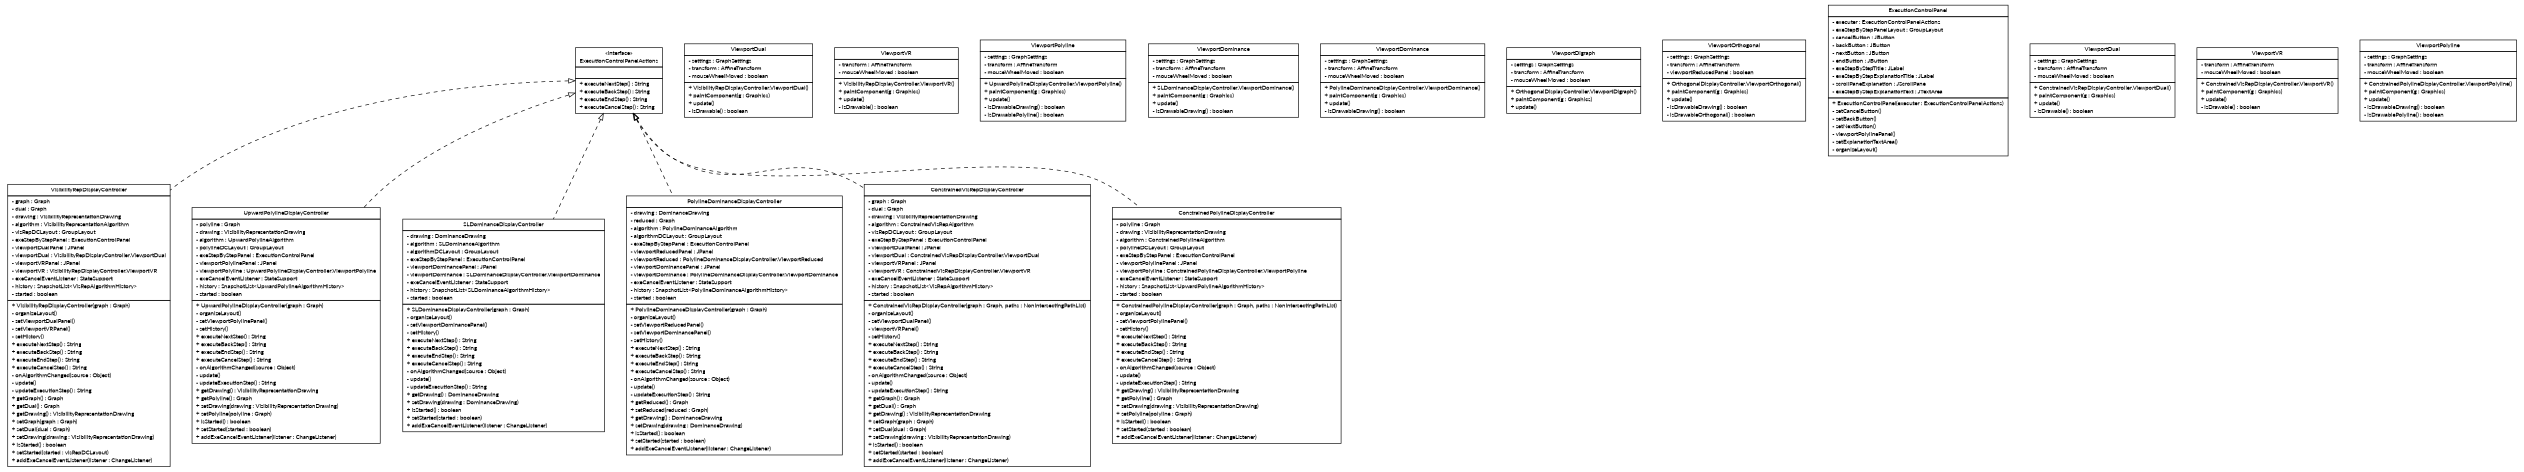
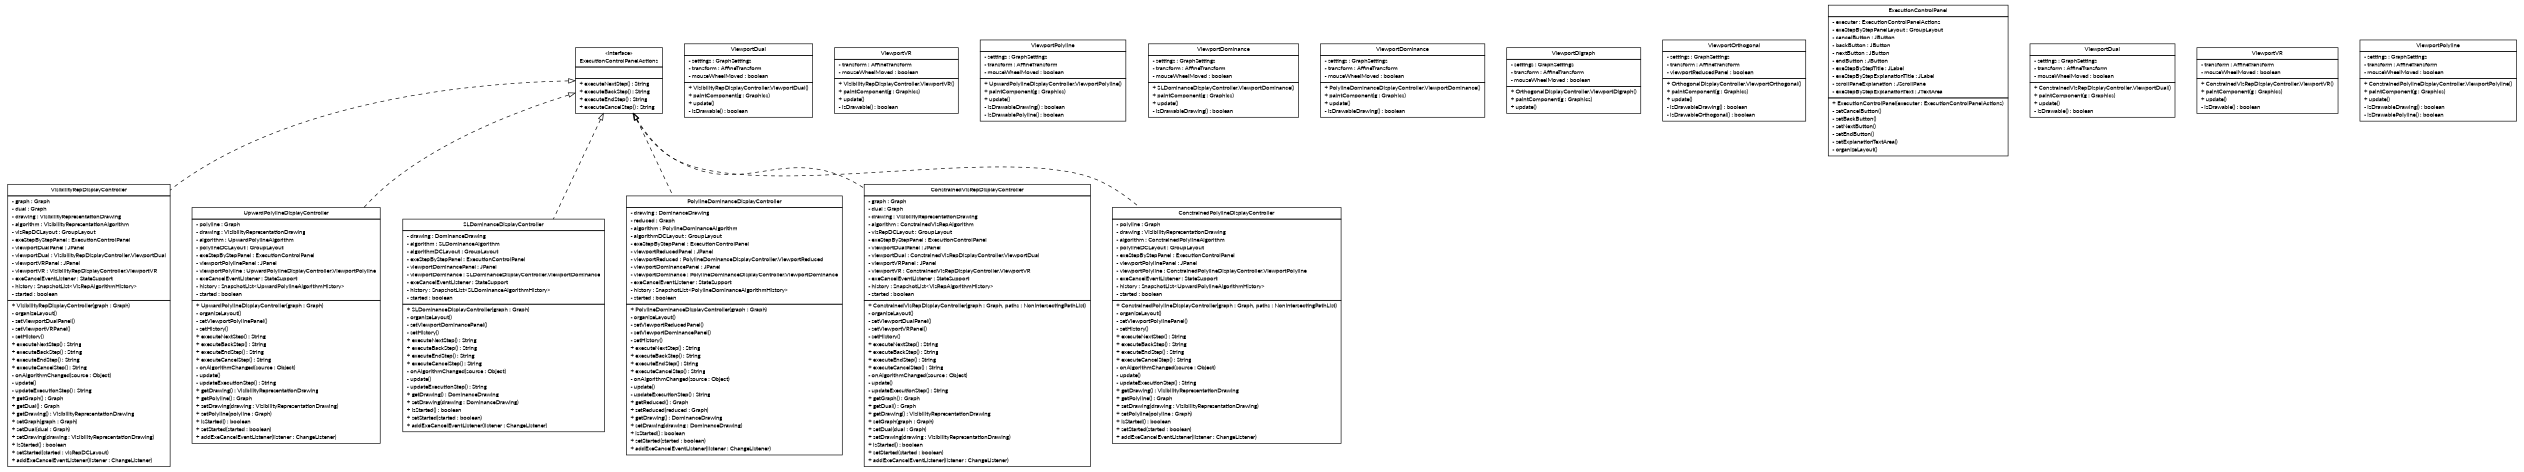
node "ExecutionControlPanel": text "- viewportPolylinePanel()" -> "- setEndButton()"
node "ConstrainedVisRepDisplayController": text "- viewportVRPanel()" -> "- setViewportVRPanel()"
